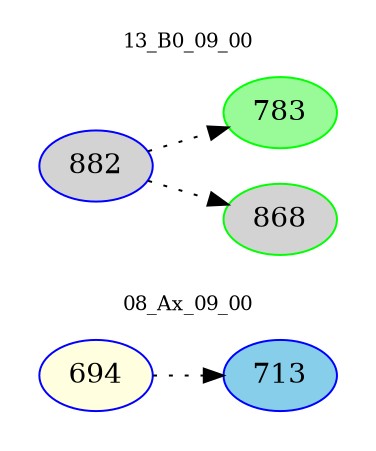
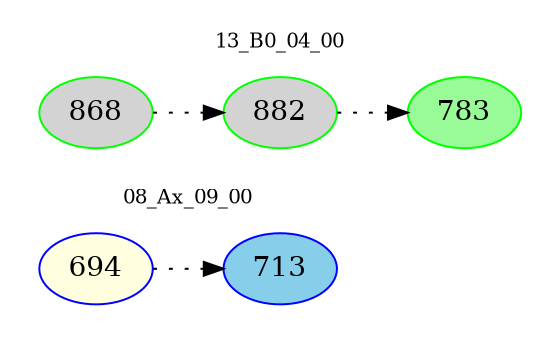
cluster "13_B0_09_00": label "13_B0_09_00" -> "13_B0_04_00"
node "882": color blue -> green
edge "882" -> "868": reversed
